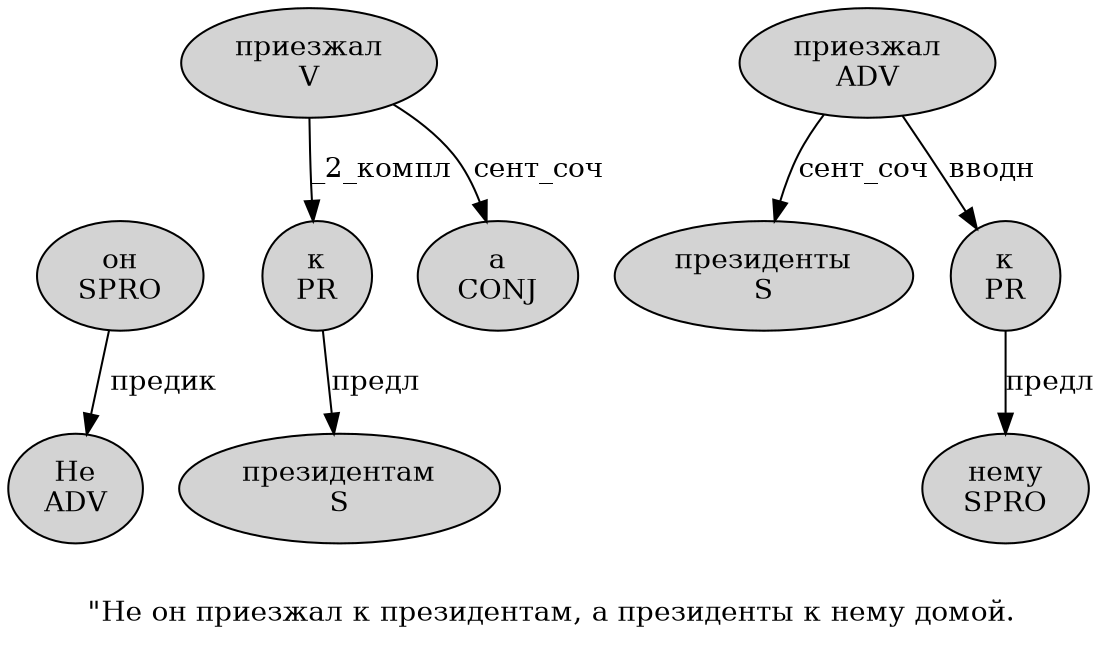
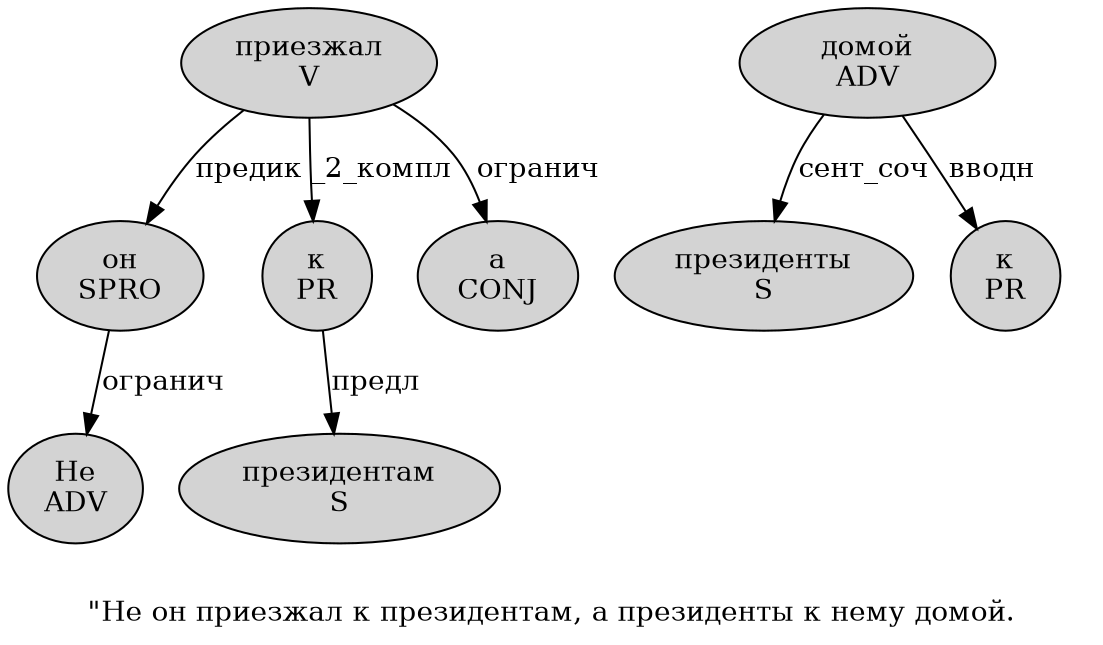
node "приезжал ADV": label "приезжал ADV" -> "домой ADV"
edge "приезжал V" -> "он SPRO": added, label "предик"
edge "приезжал V" -> "а CONJ": label "сент_соч" -> "огранич"
edge "он SPRO" -> "Не ADV": label "предик" -> "огранич"
node "нему SPRO": removed
